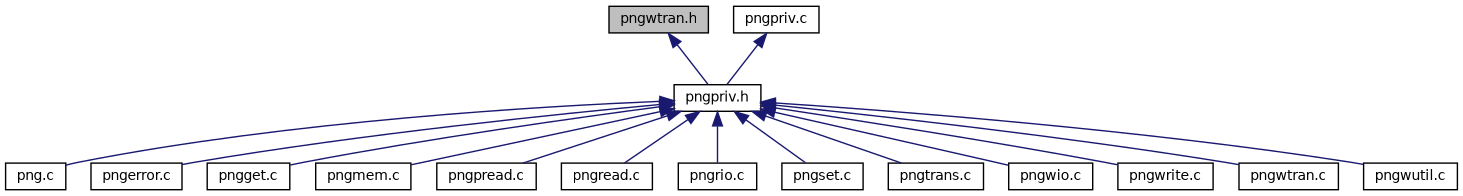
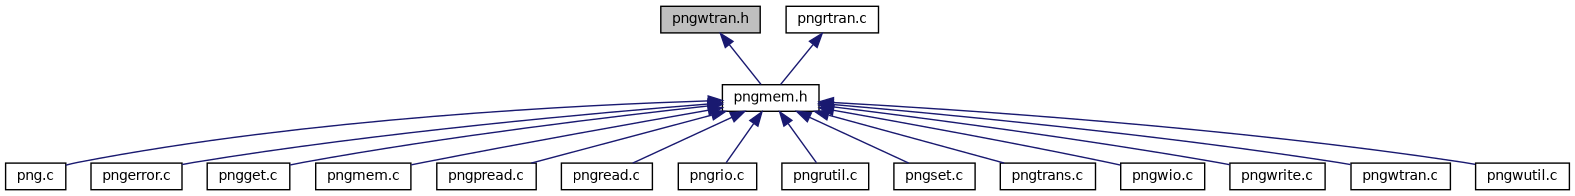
node "pngpriv.c": label "pngpriv.c" -> "pngrtran.c"
node "pngpriv.h": label "pngpriv.h" -> "pngmem.h"
node "pngrutil.c": added
